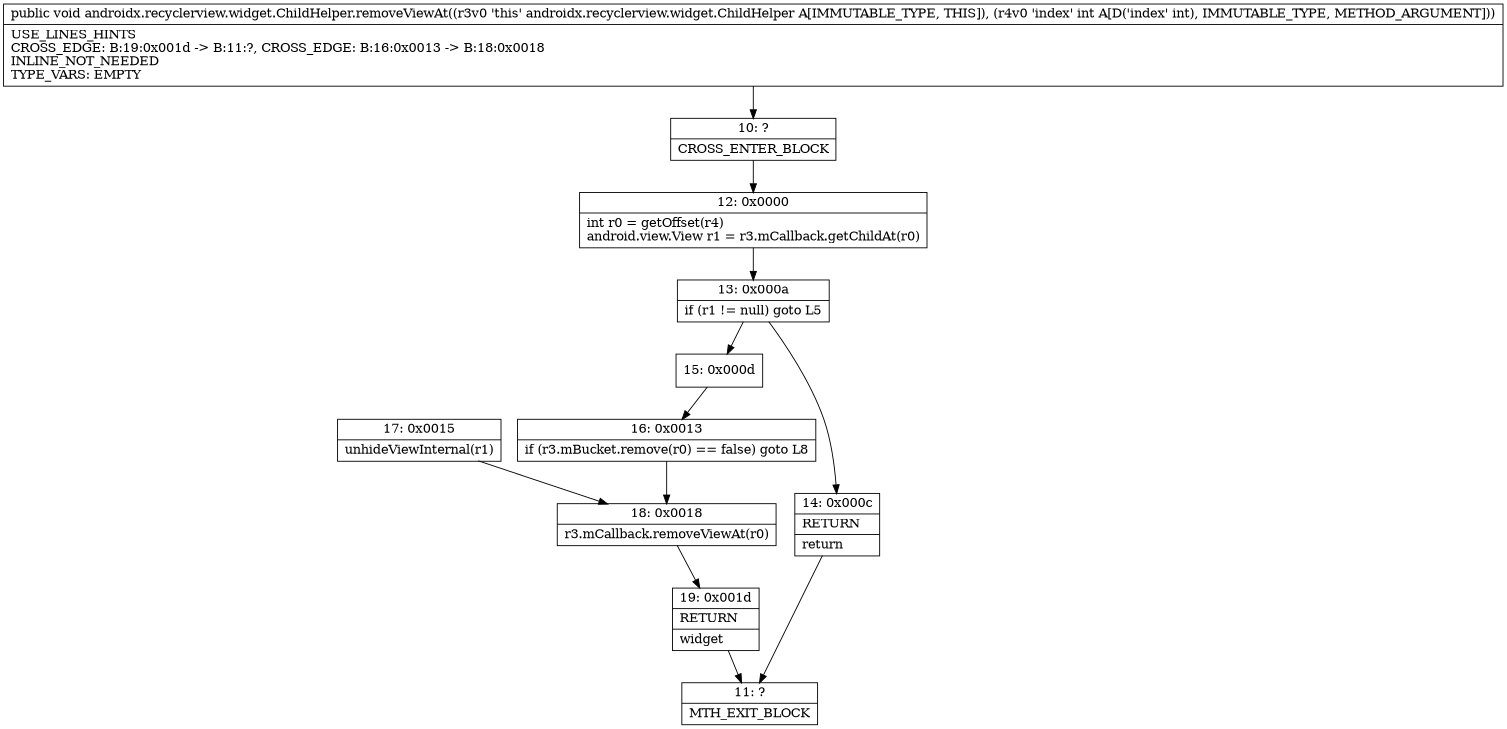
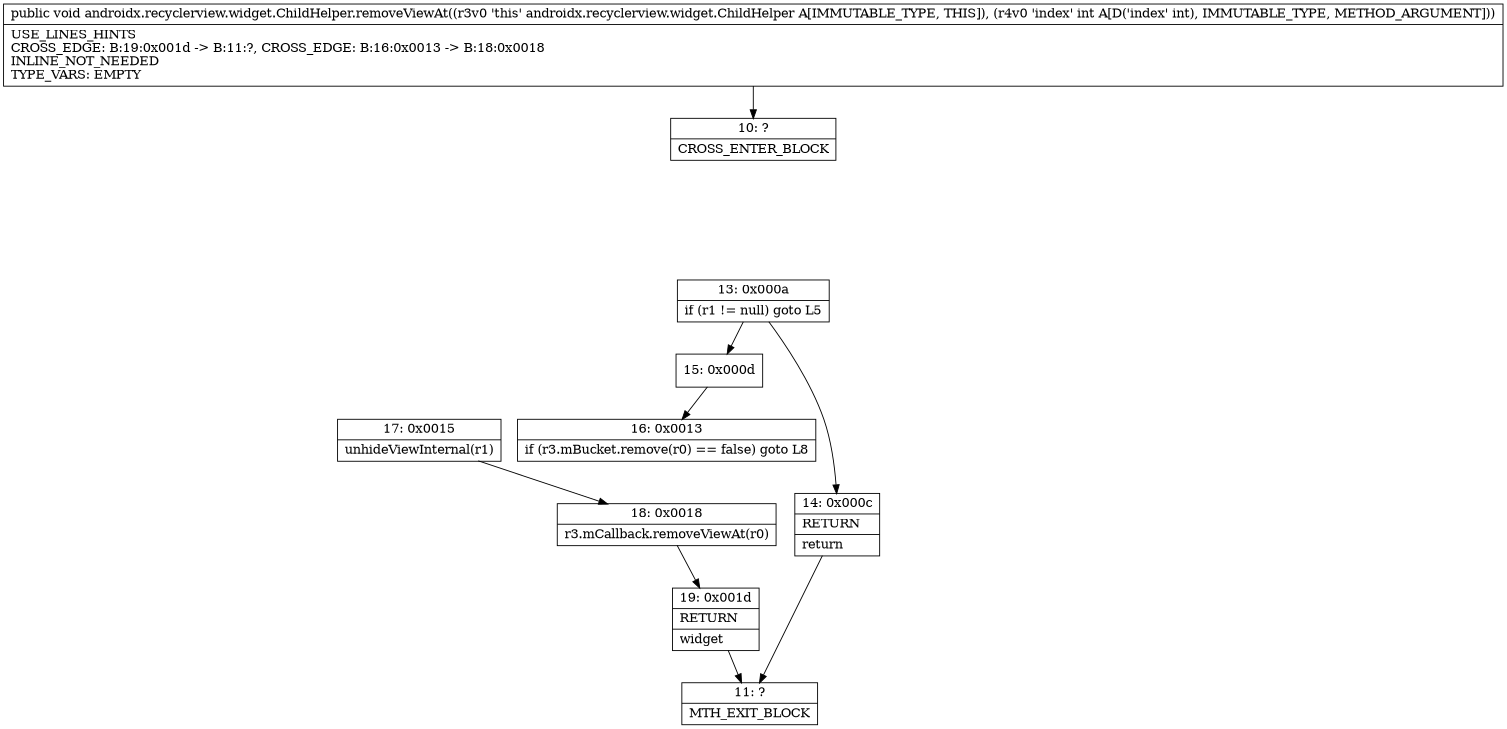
node "12: 0x0000": removed
edge "16: 0x0013" -> "18: 0x0018": removed
